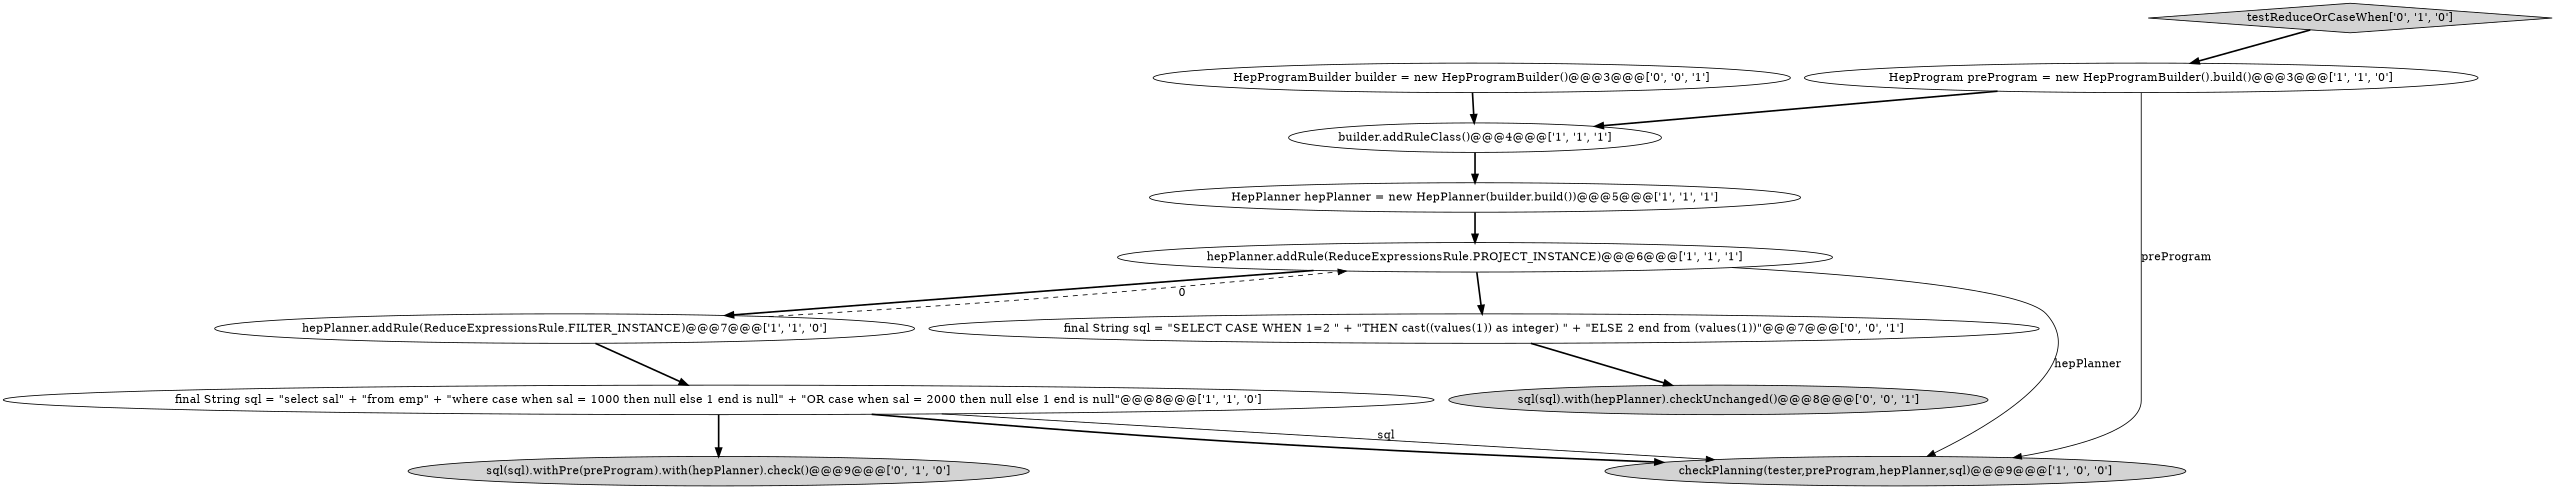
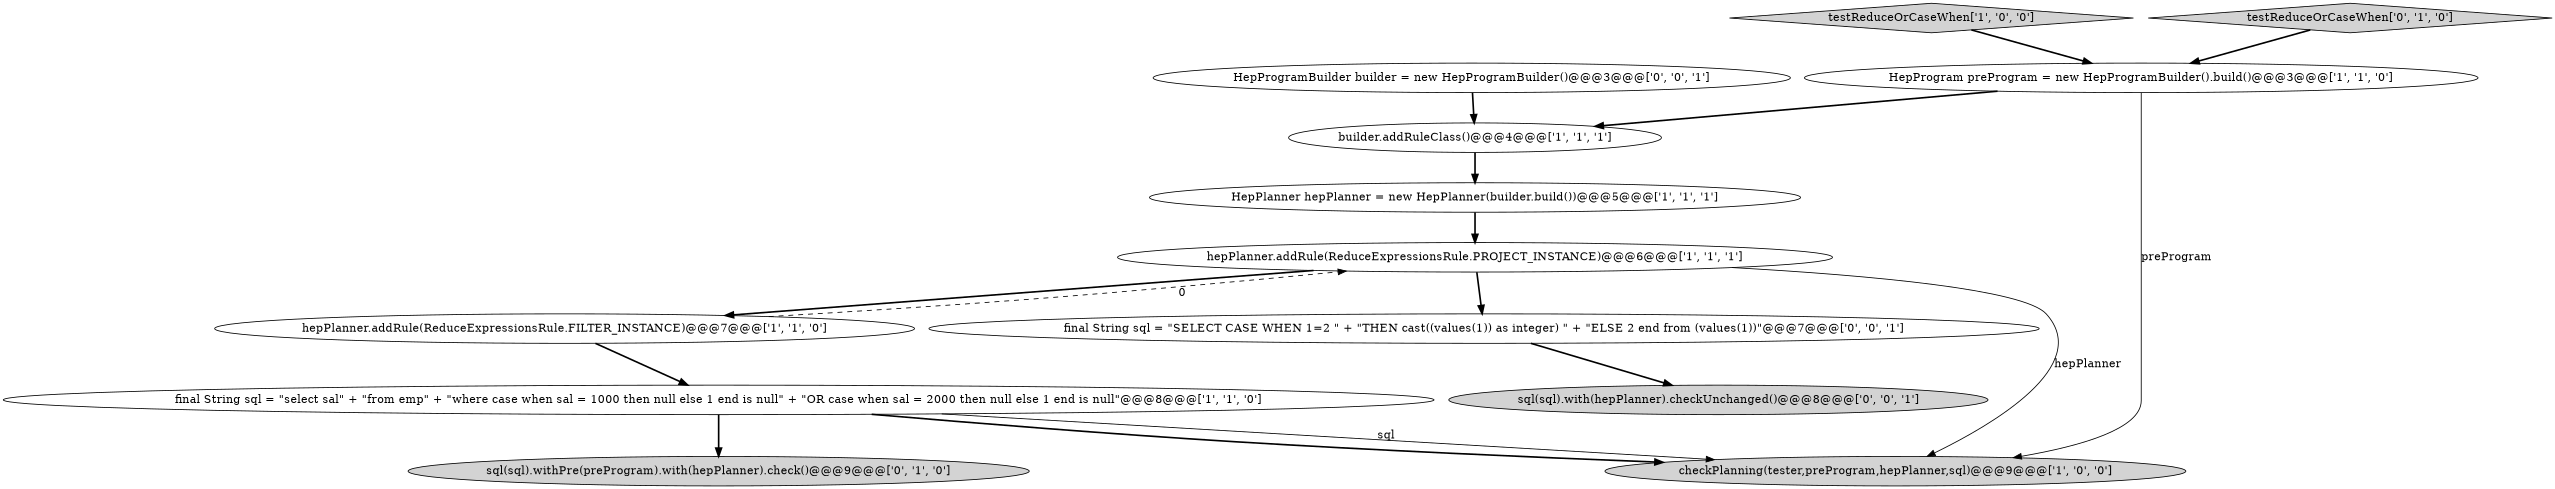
node "testReduceOrCaseWhen['1', '0', '0']": added
